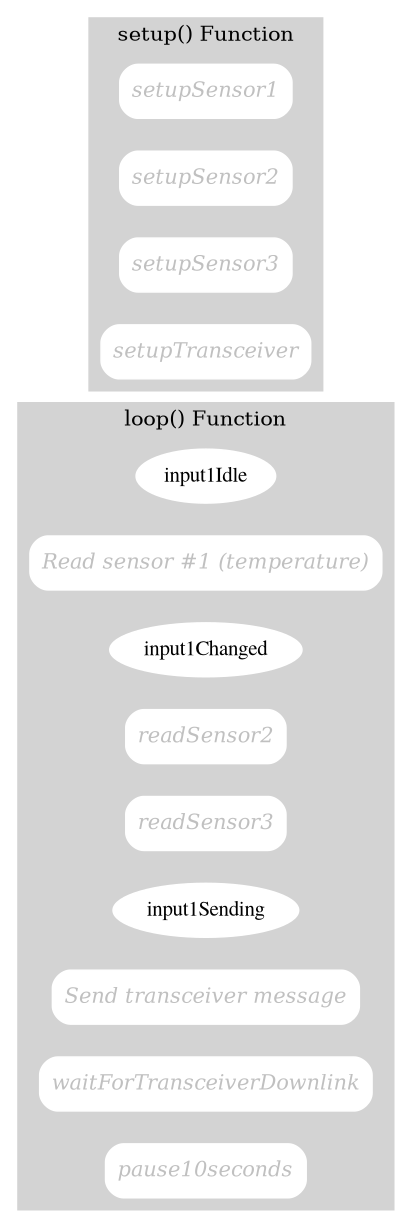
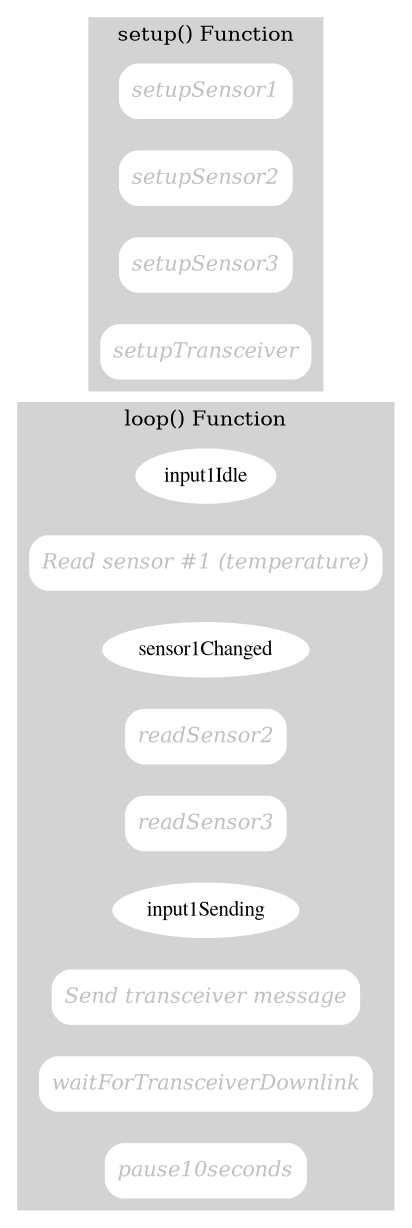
node "input1Changed": label "input1Changed" -> "sensor1Changed"
